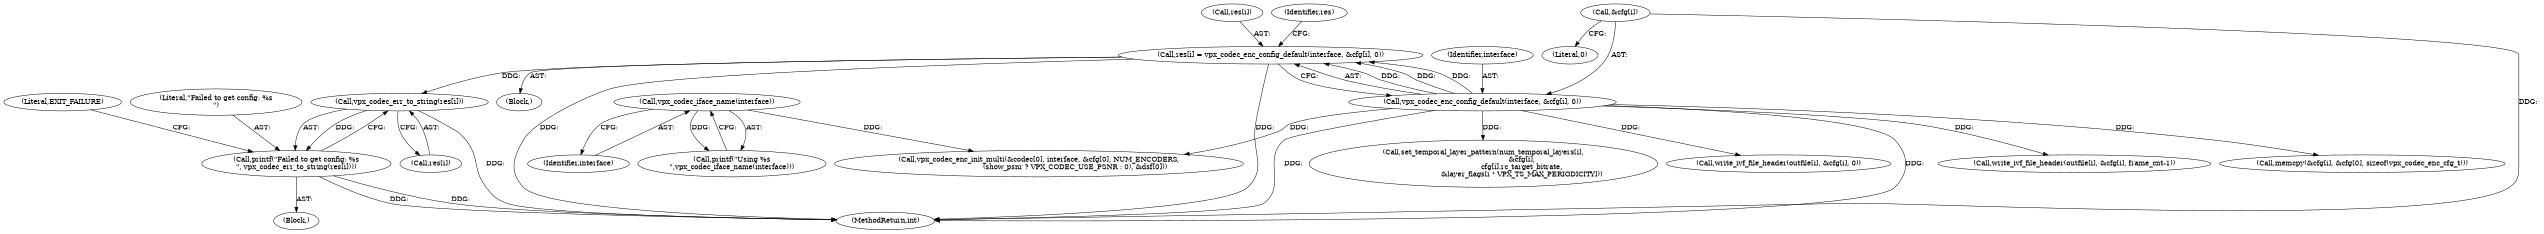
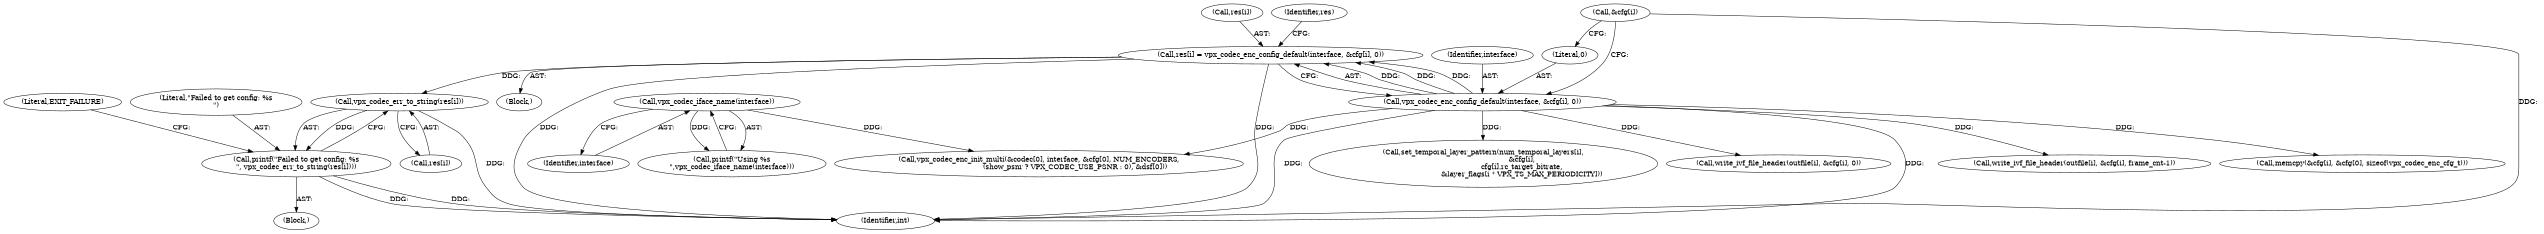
edge "(Call,&cfg[i])" -> "(Call,vpx_codec_enc_config_default(interface, &cfg[i], 0))": label "AST: " -> "CFG: "
edge "(Literal,0)" -> "(Call,vpx_codec_enc_config_default(interface, &cfg[i], 0))": added, label "AST:"
node "(MethodReturn,int)": label "(MethodReturn,int)" -> "(Identifier,int)"
